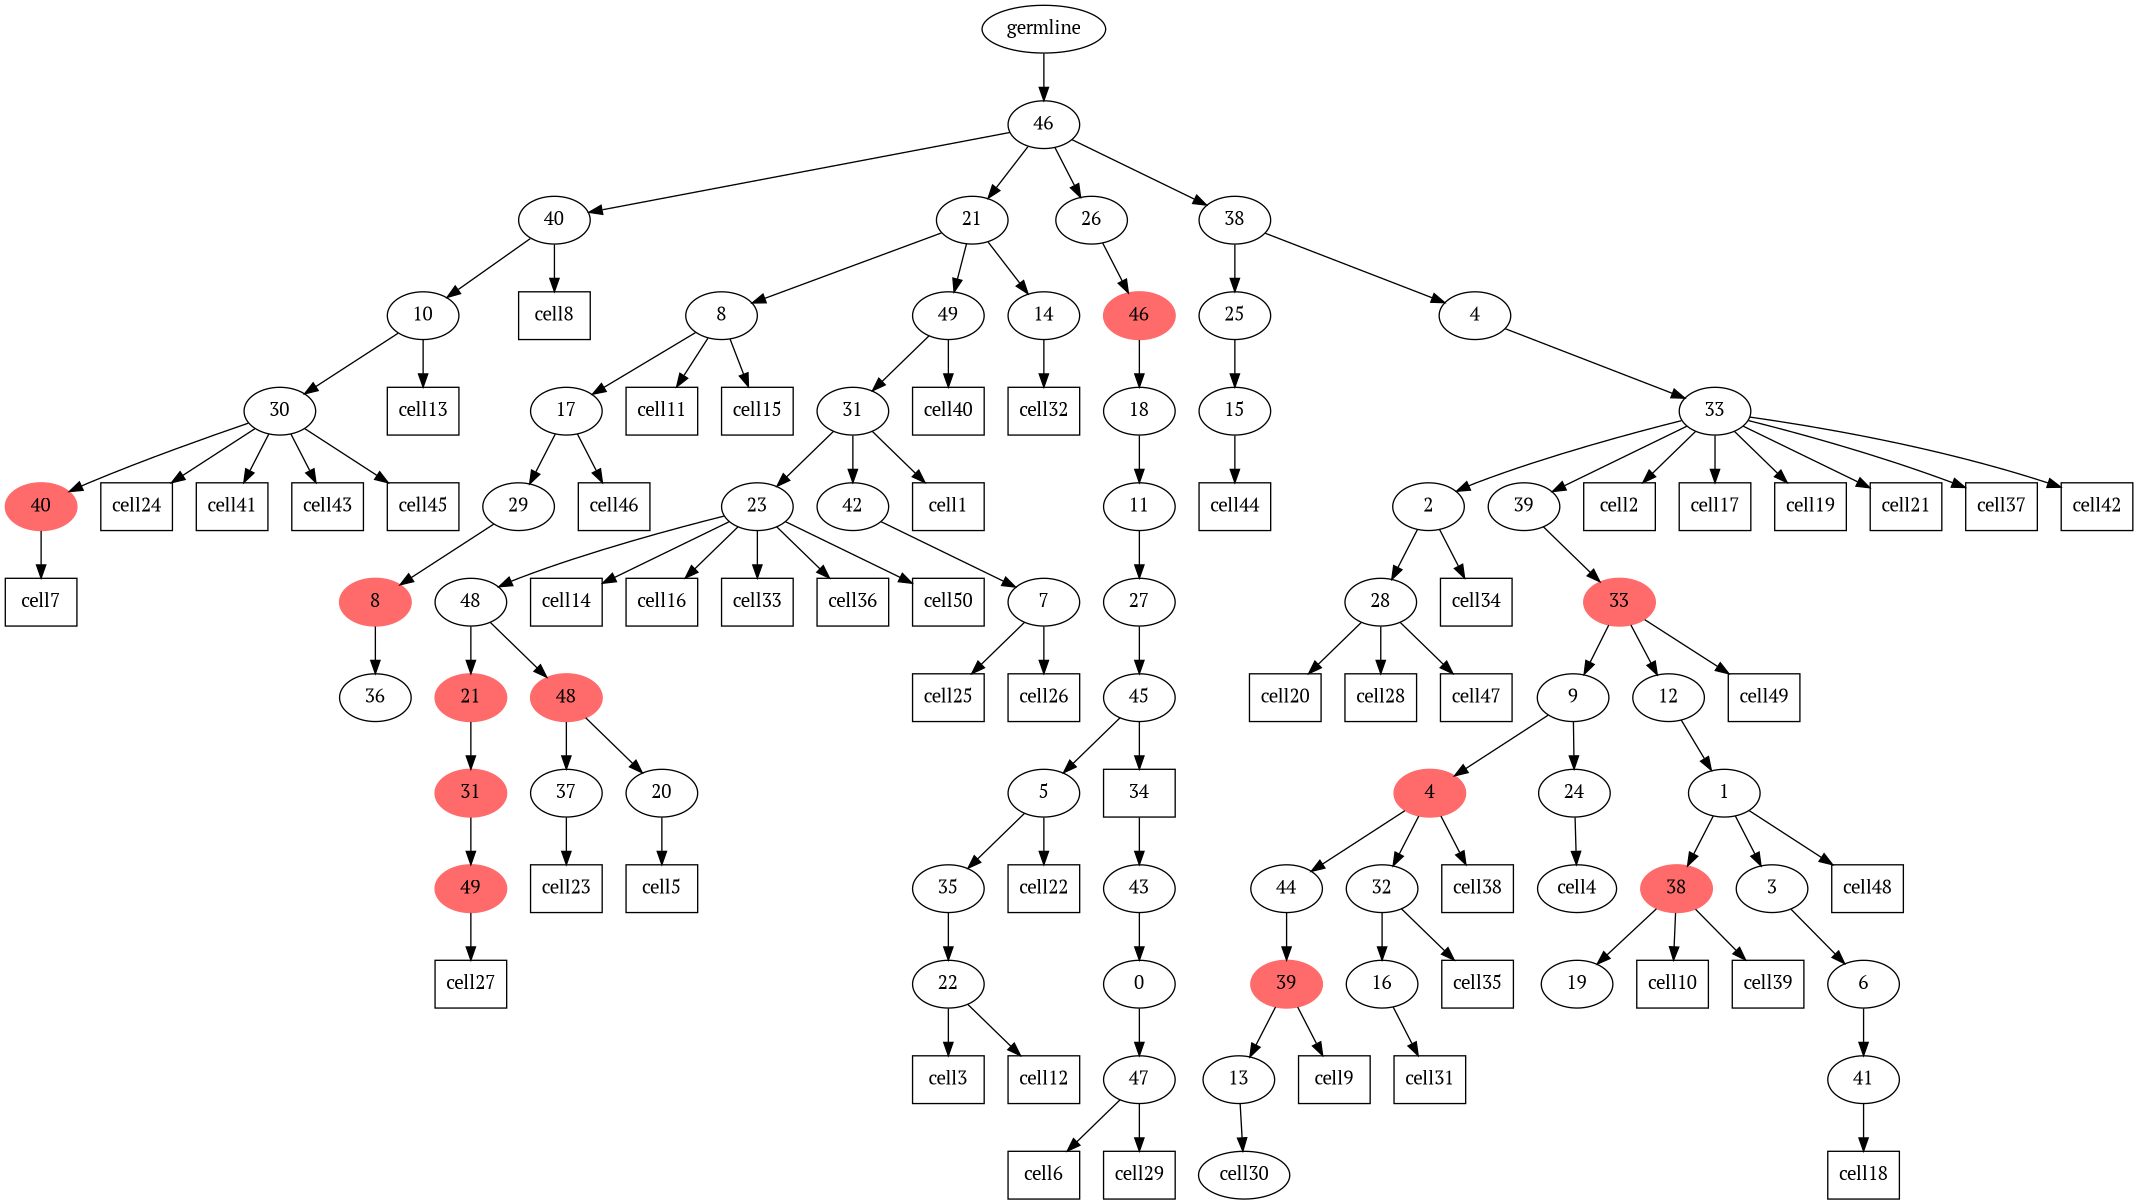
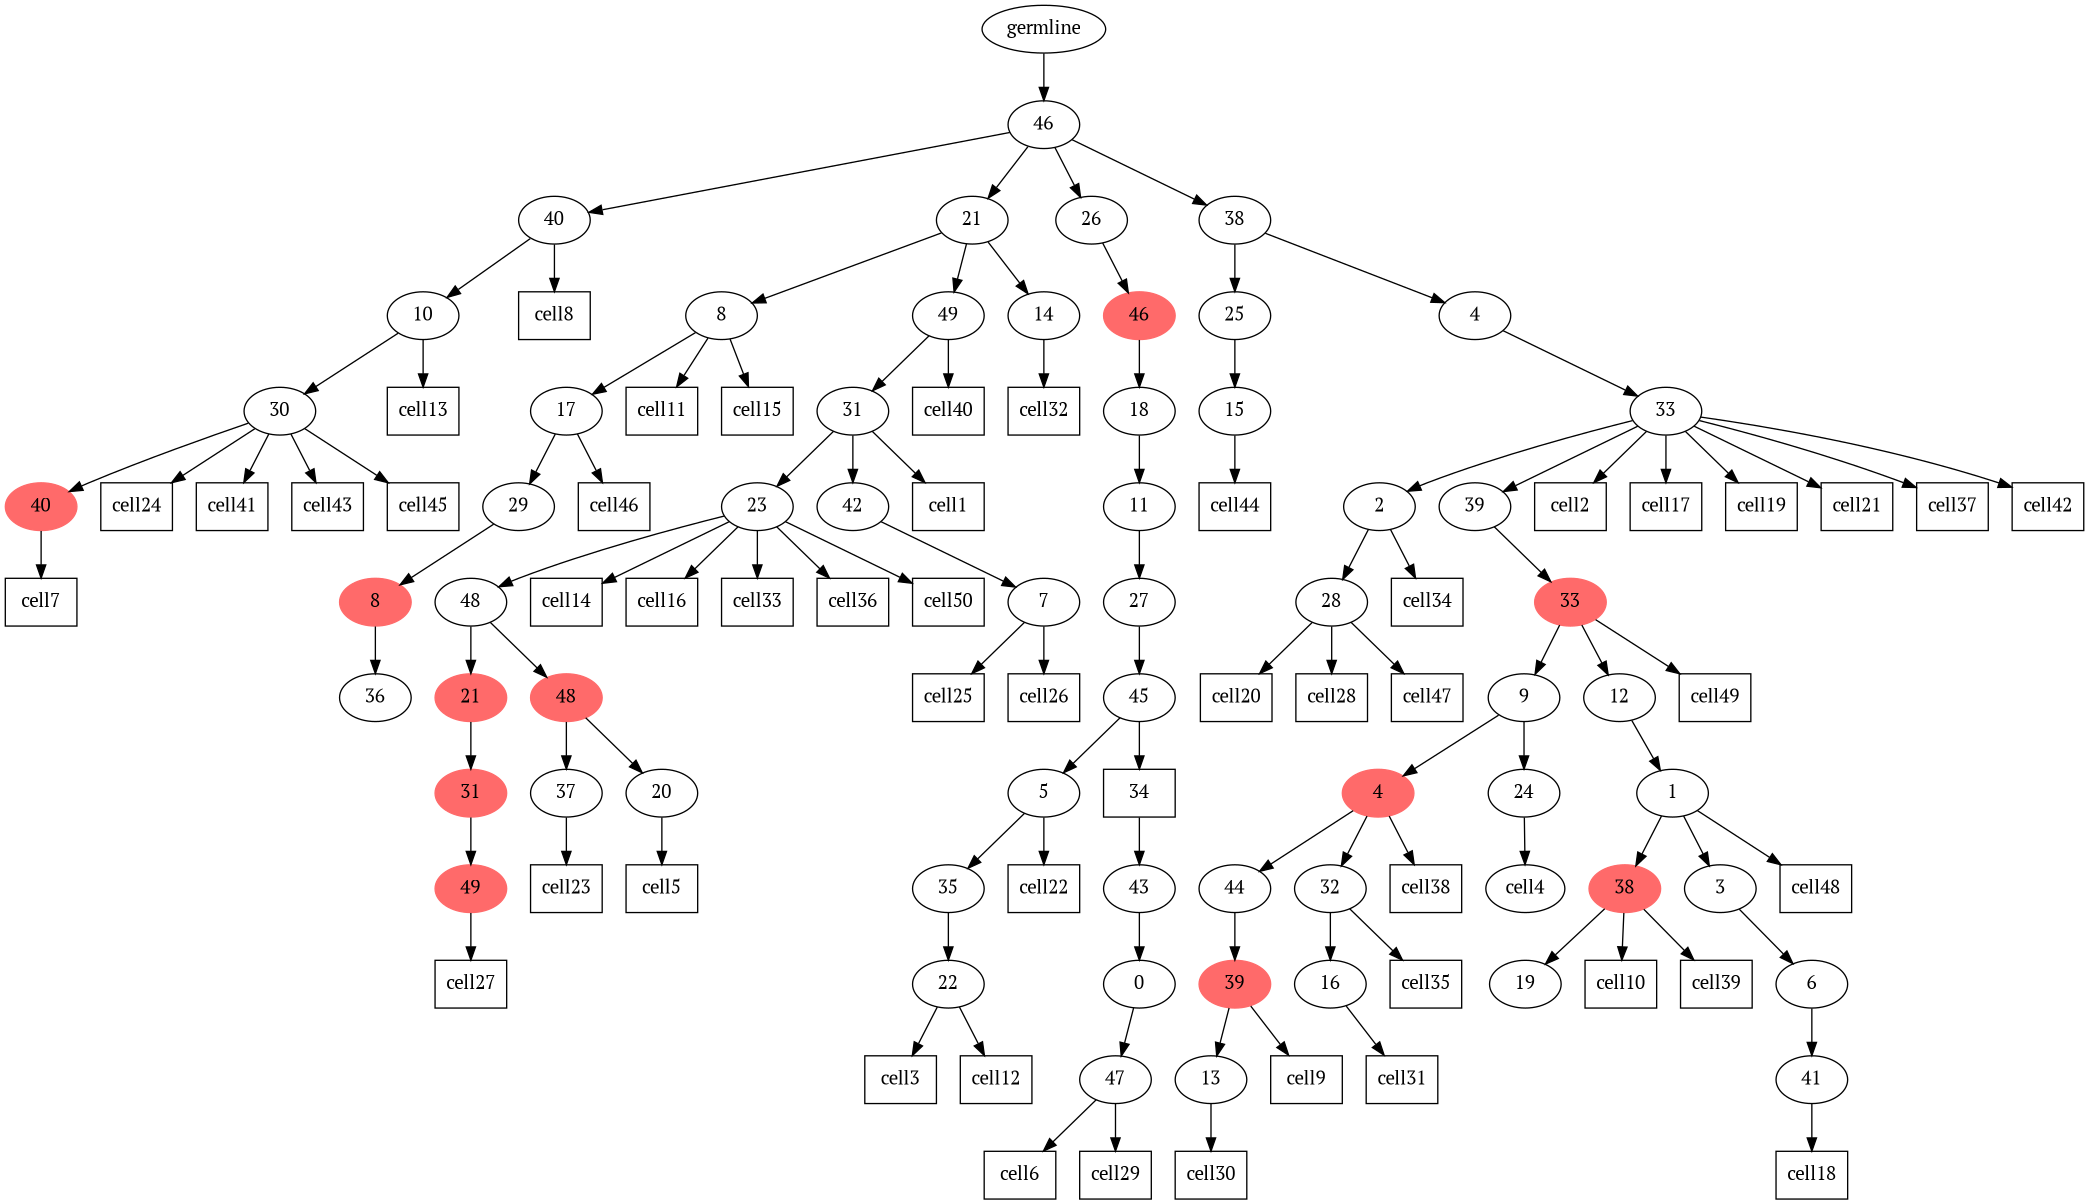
node "cell30": shape ellipse -> box
